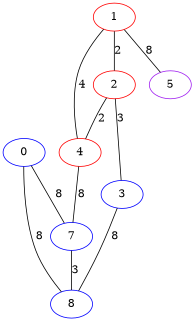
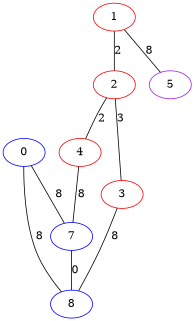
edge "1" -- "4": removed, label "4"
node "3": color blue -> red
edge "7" -- "8": label "3" -> "0"
